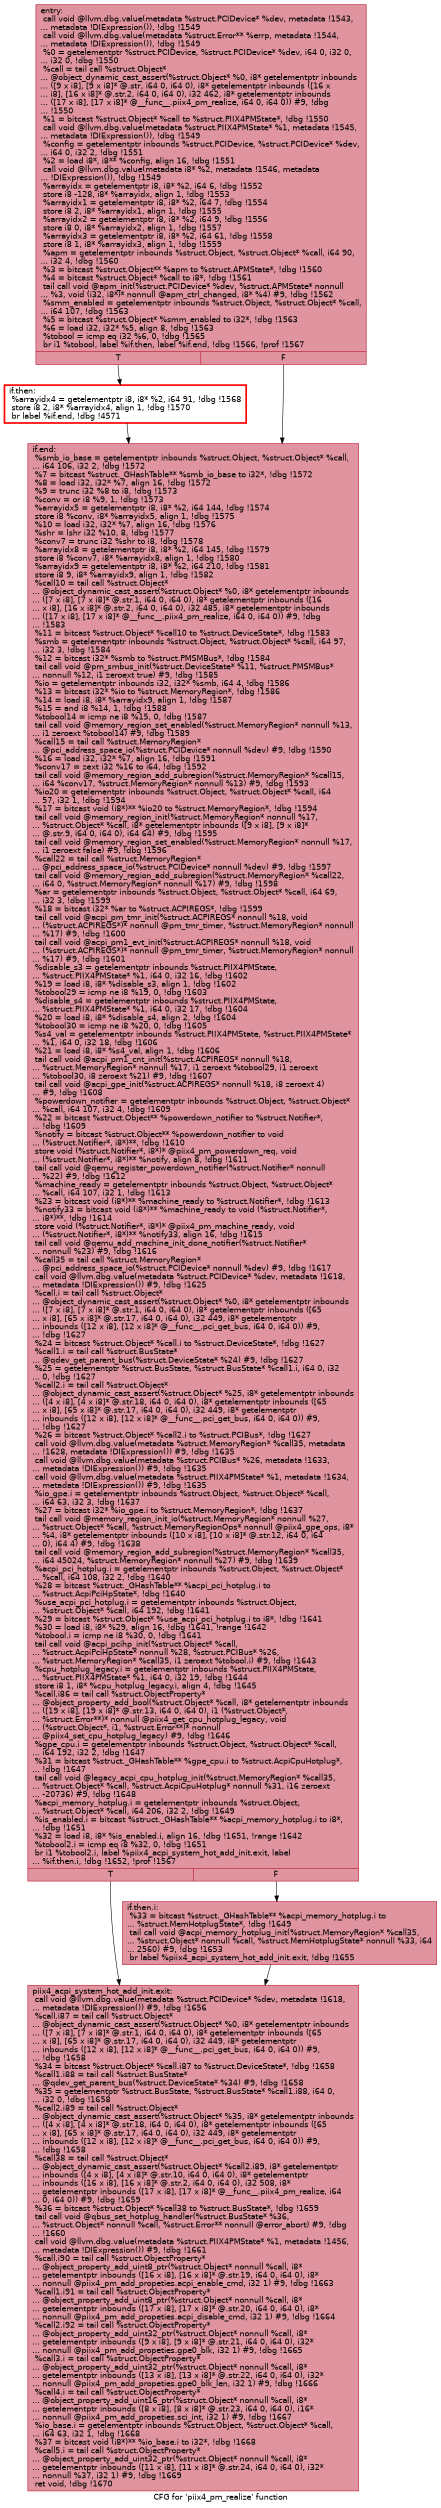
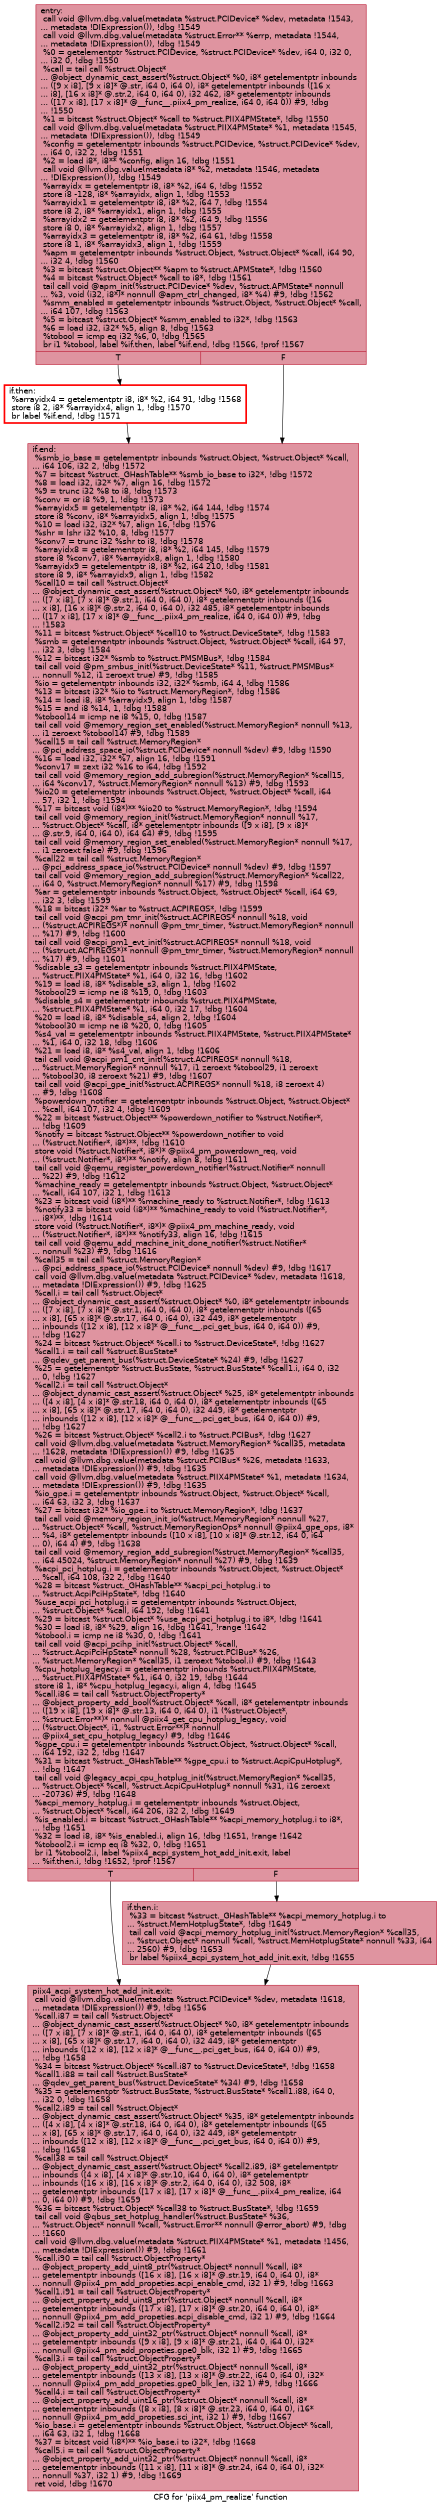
node "if.then:": text "br label %if.end, !dbg !4571" -> "br label %if.end, !dbg !1571"
